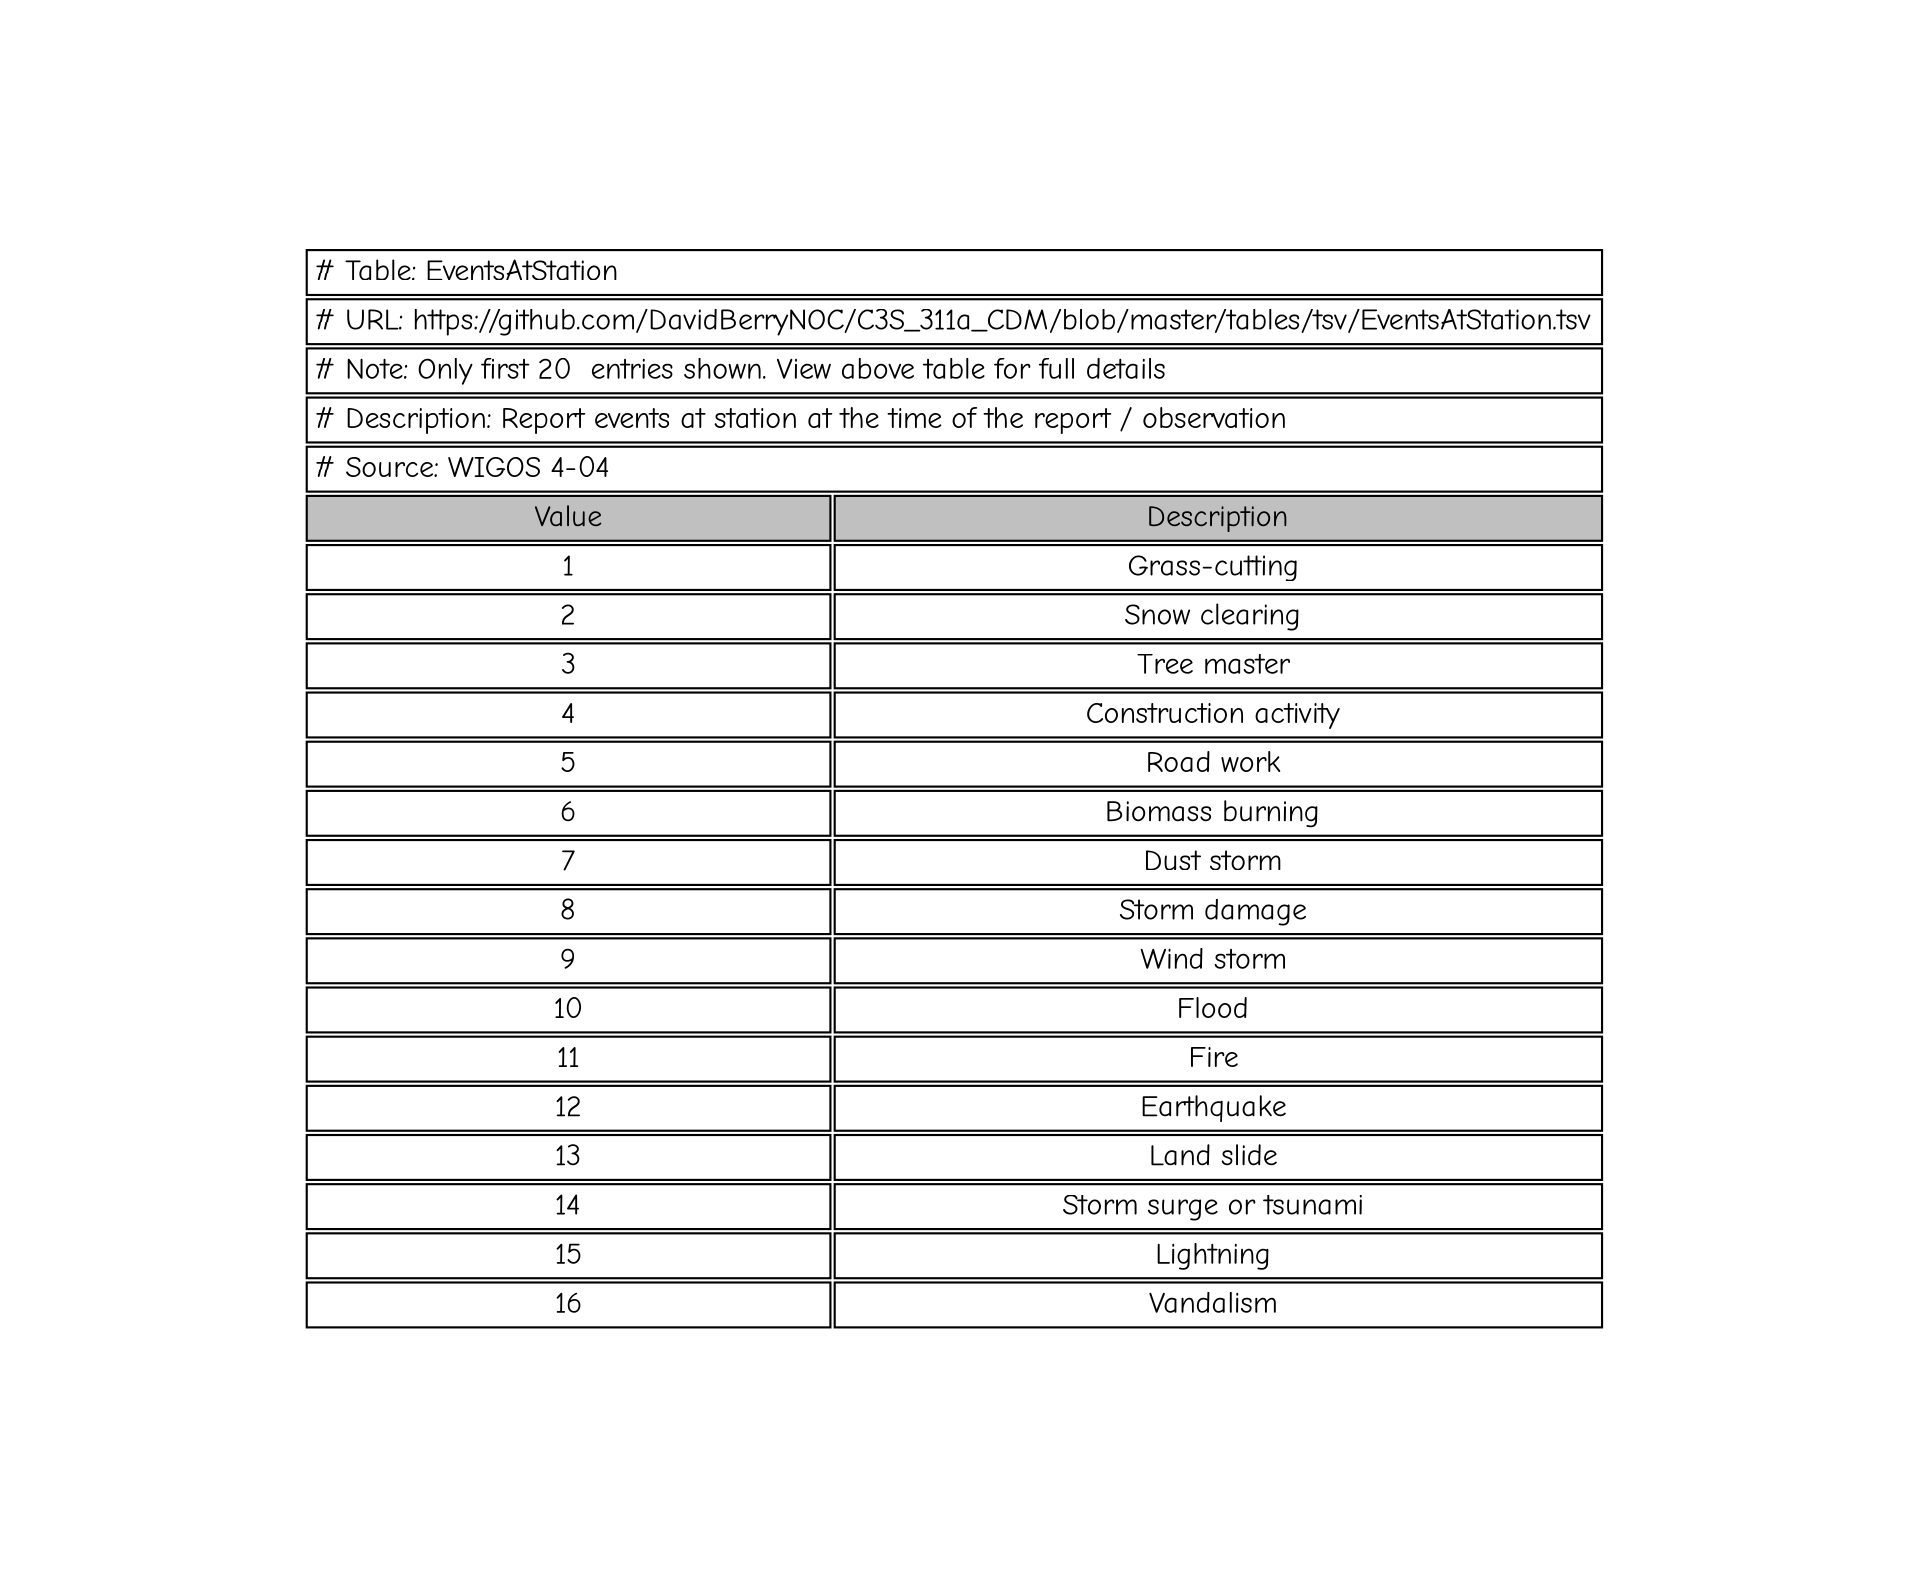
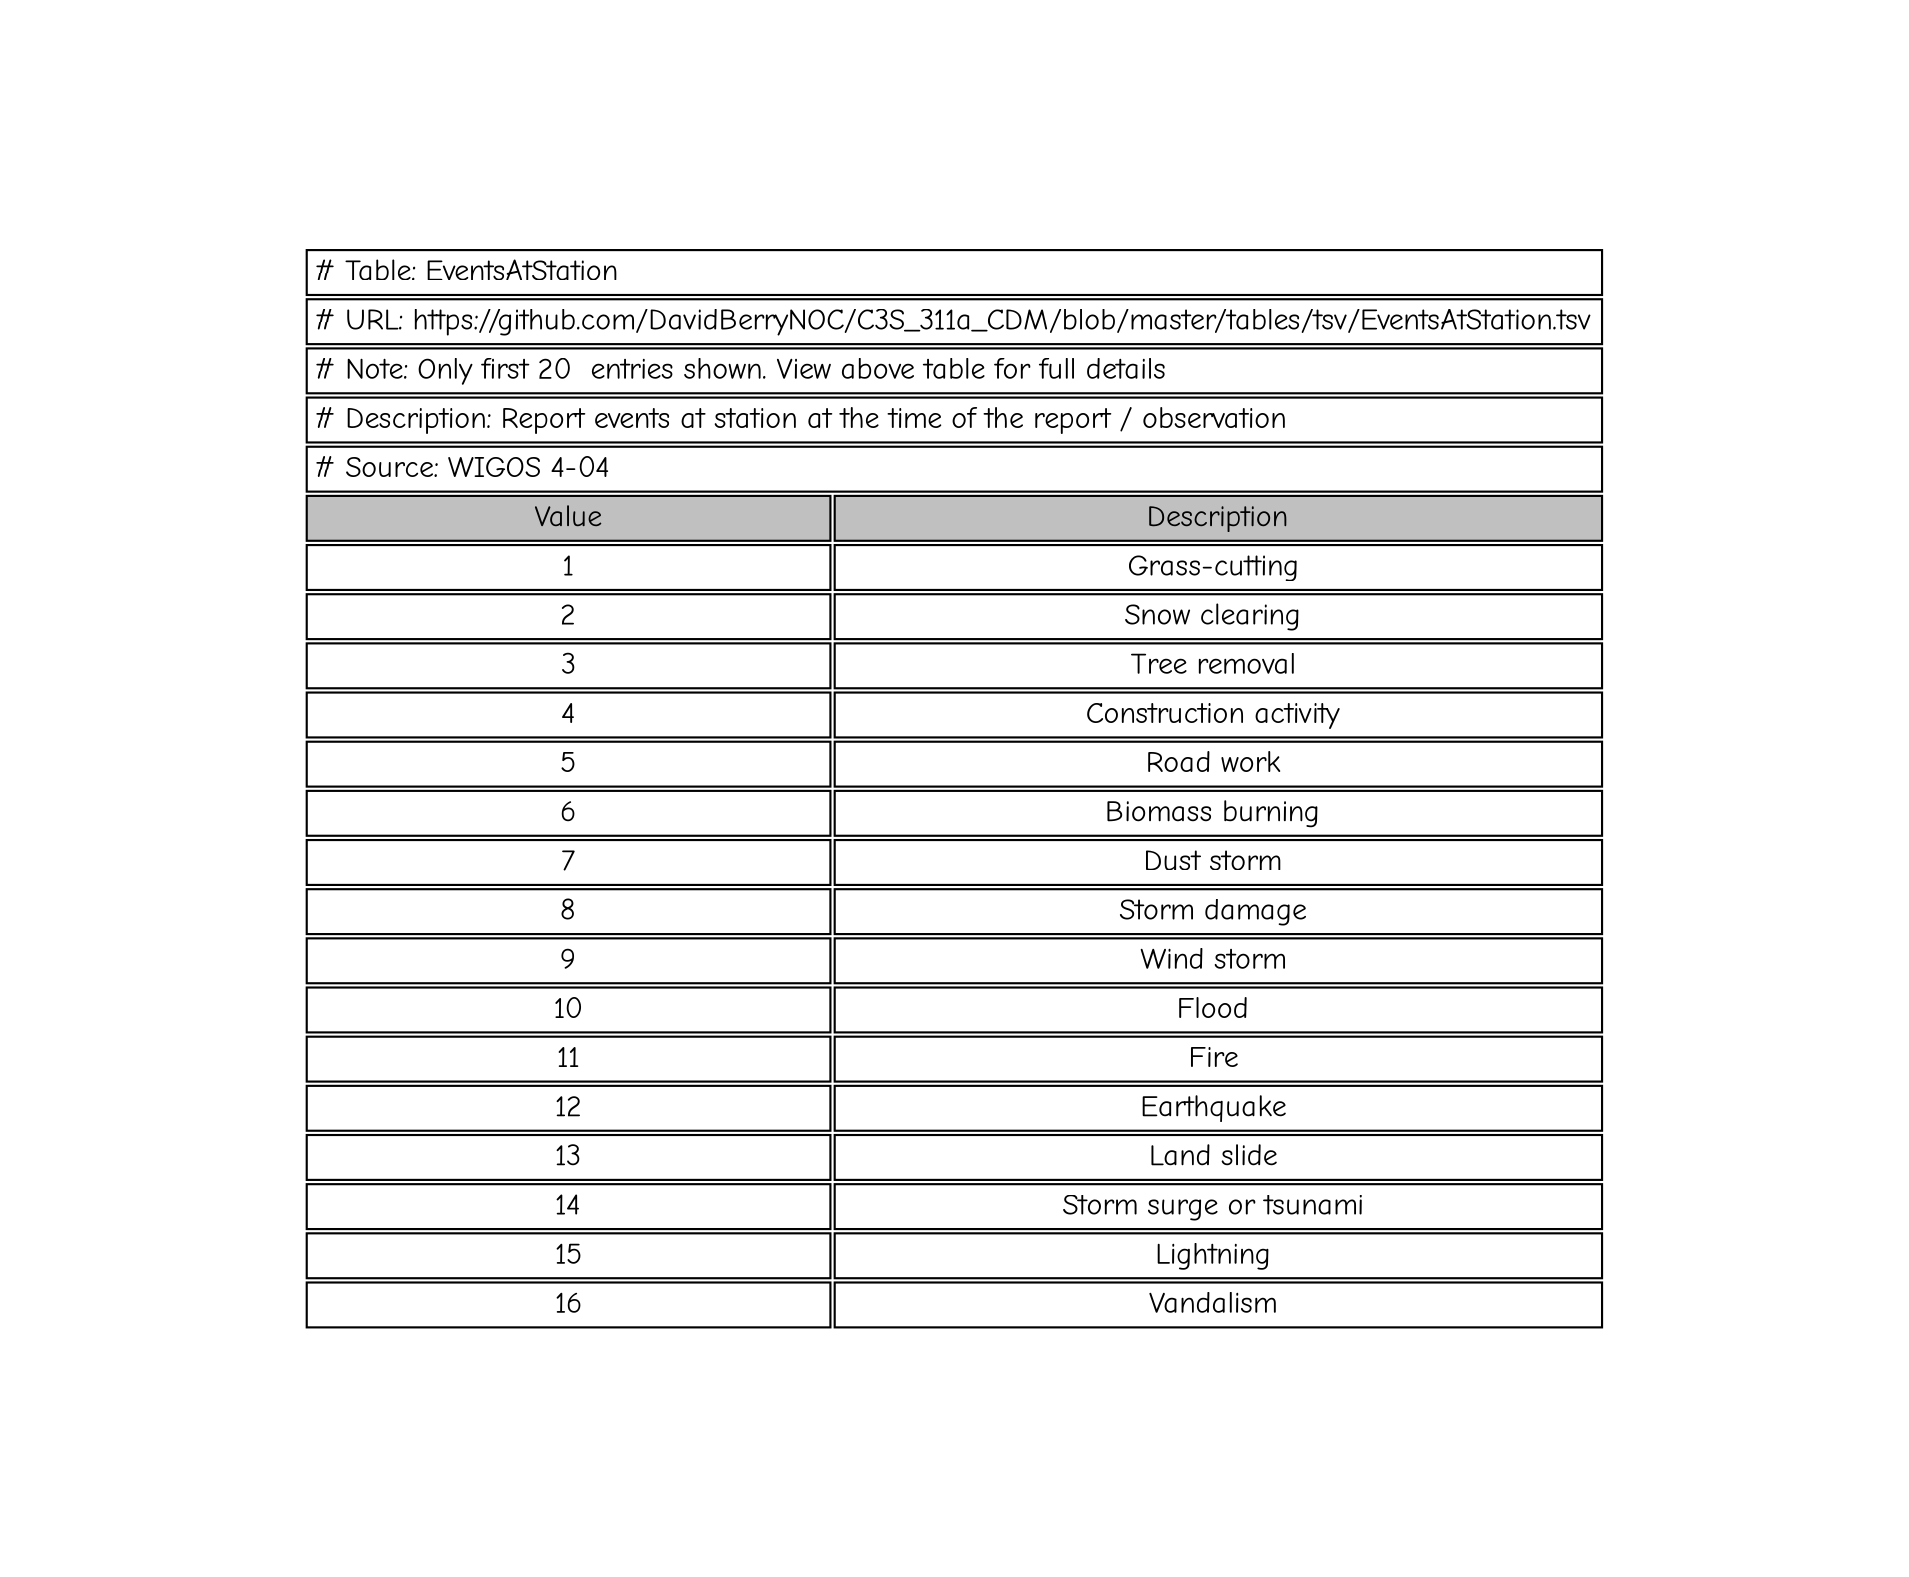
node "# Table: EventsAtStation": text "Tree master" -> "Tree removal"
